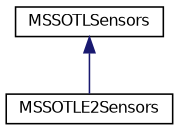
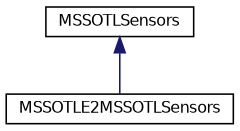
node "MSSOTLE2Sensors": label "MSSOTLE2Sensors" -> "MSSOTLE2MSSOTLSensors"
